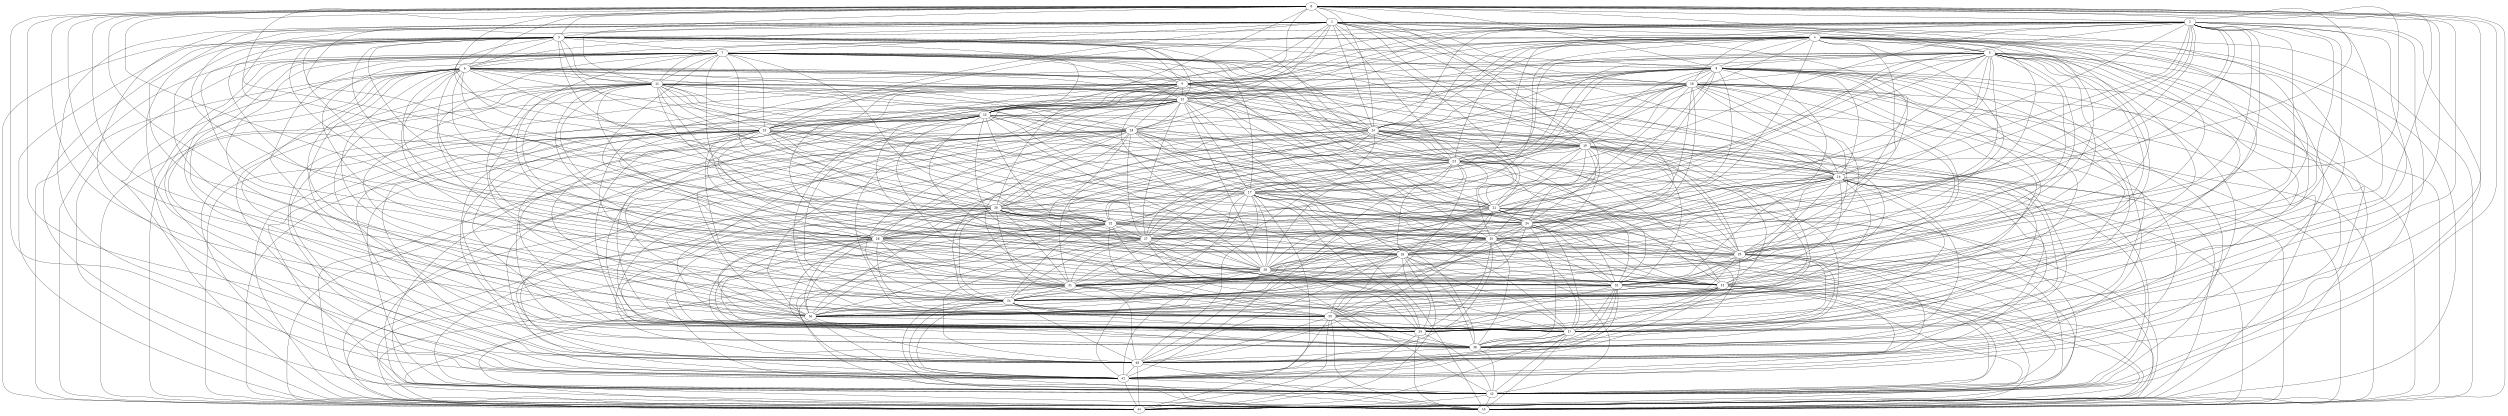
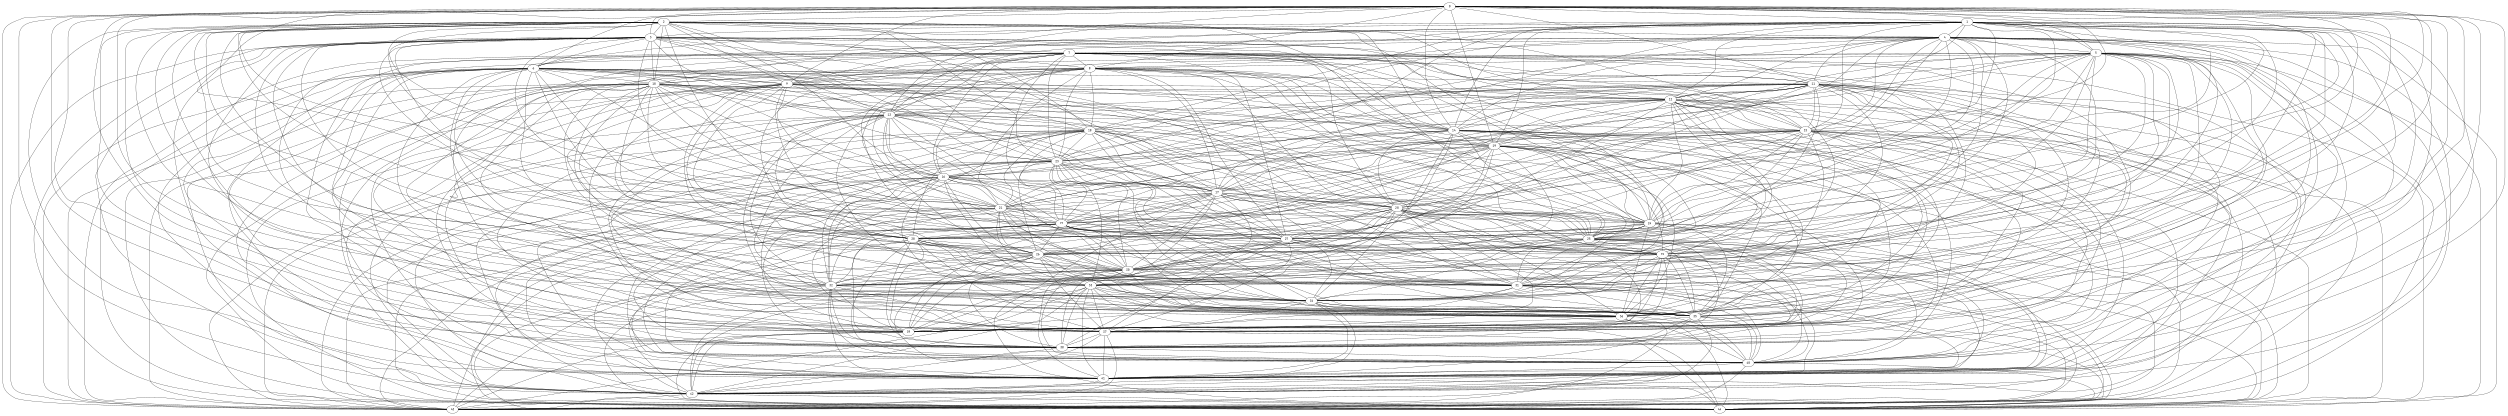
edge "12" -- "27": now "12" -- "31"
